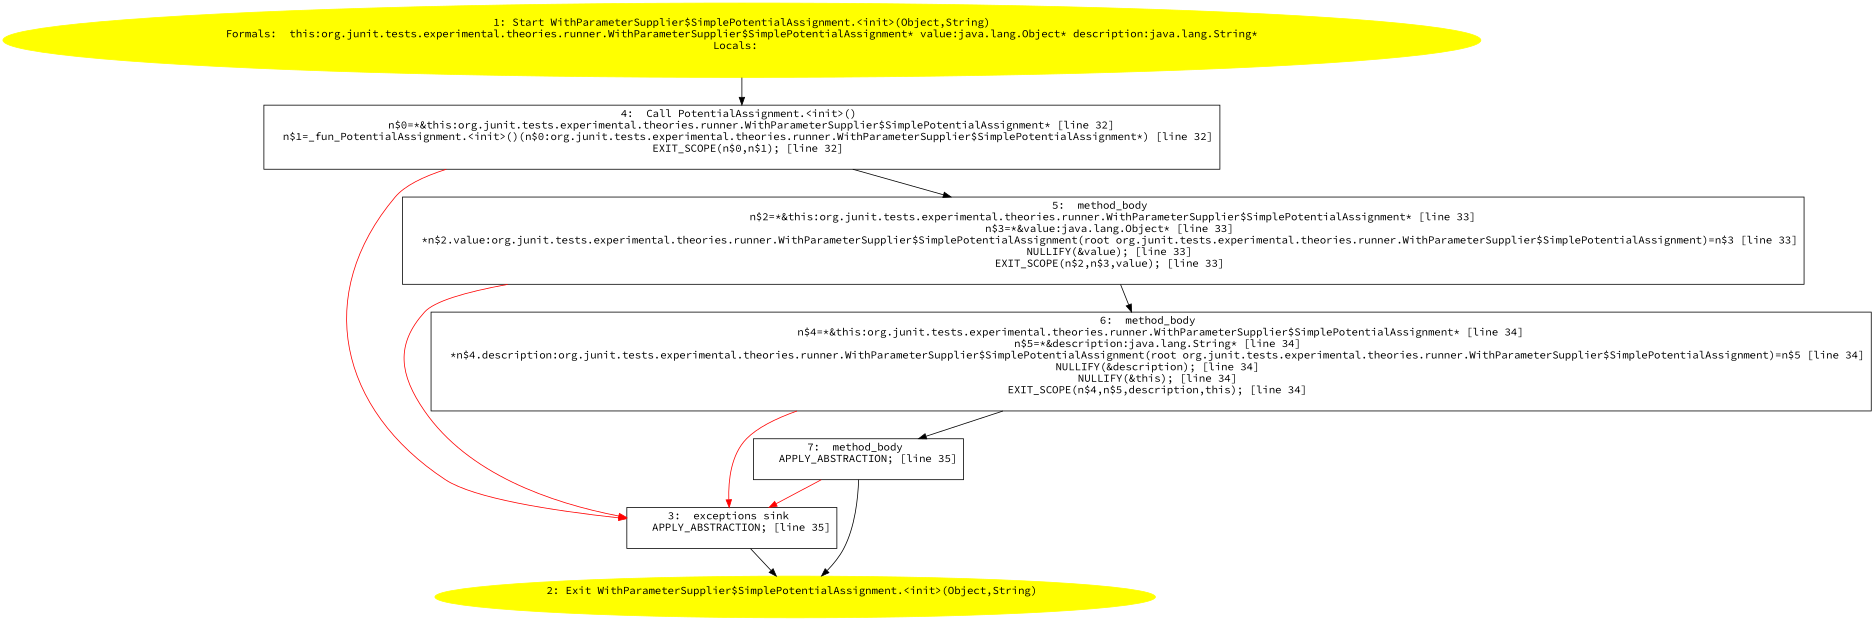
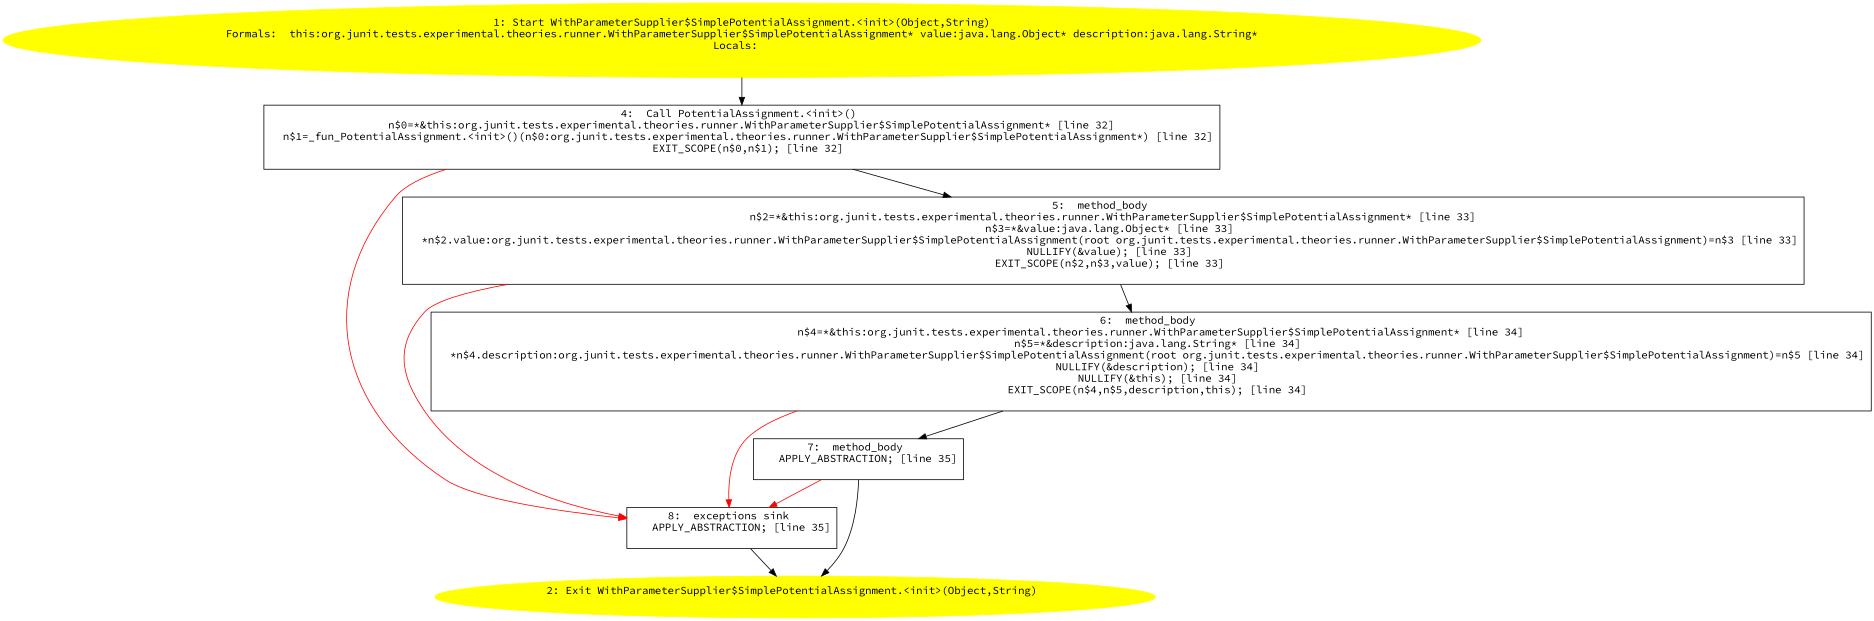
node "3:  exceptions sink APPLY_ABSTRACTION; [line 35]": label "3:  exceptions sink APPLY_ABSTRACTION; [line 35]" -> "8:  exceptions sink APPLY_ABSTRACTION; [line 35]"
